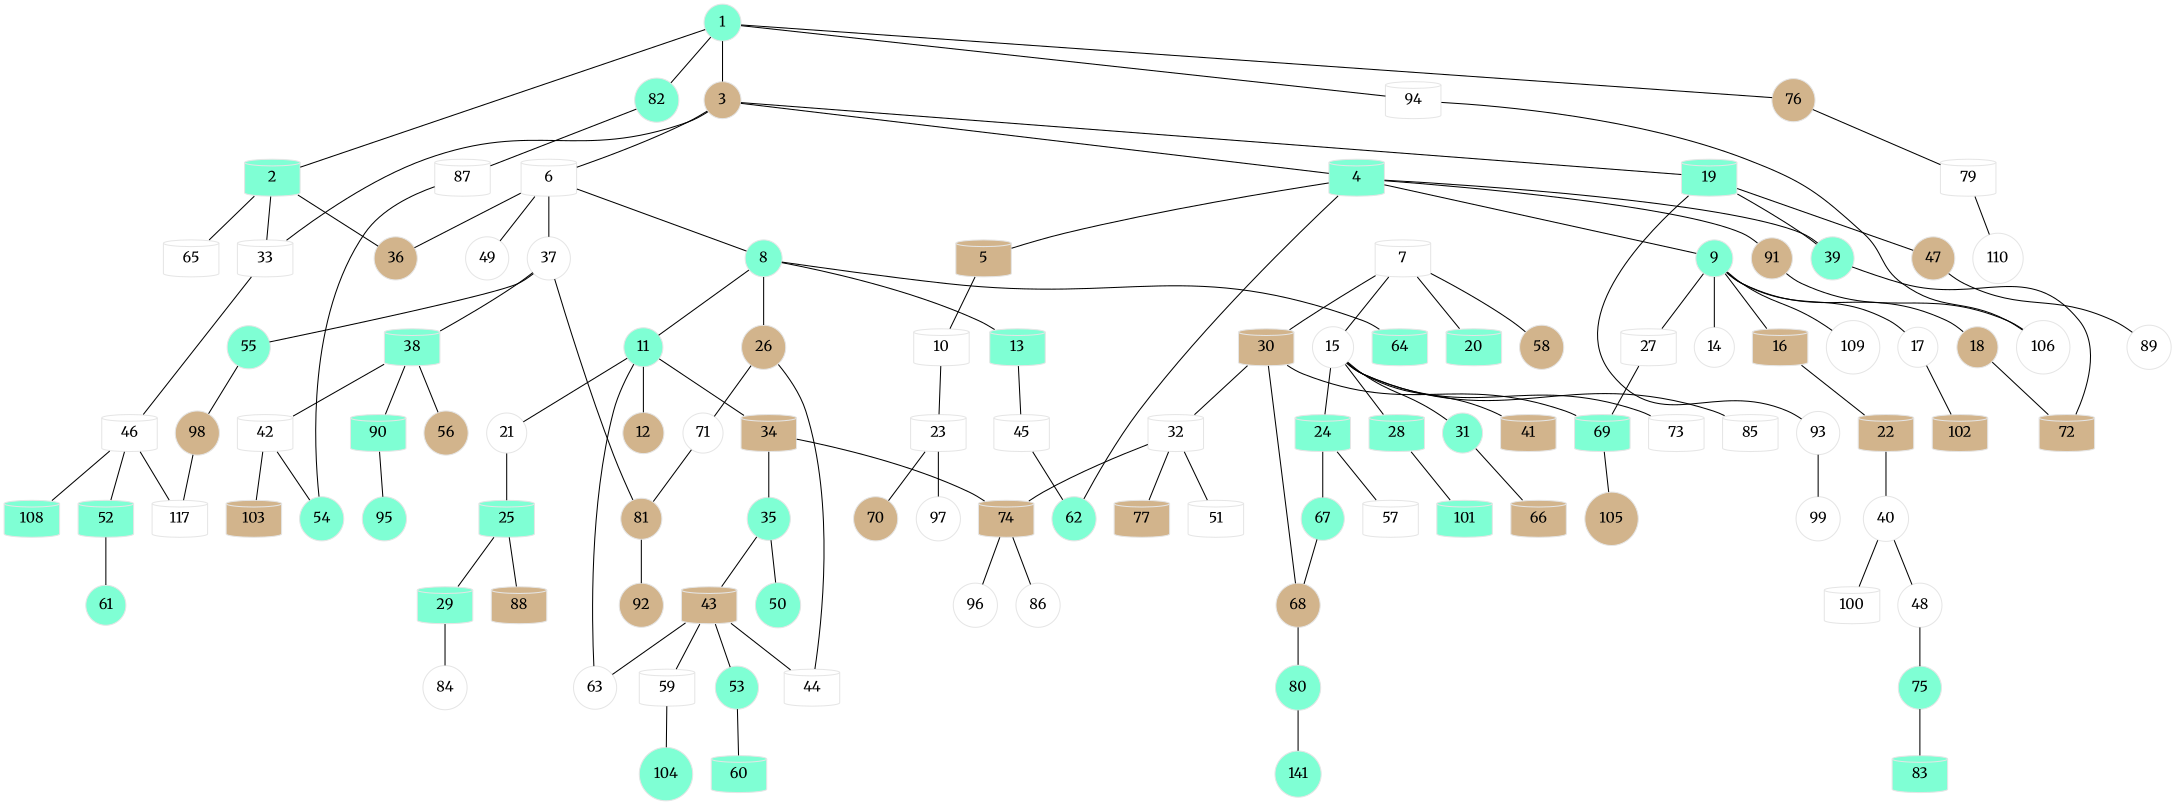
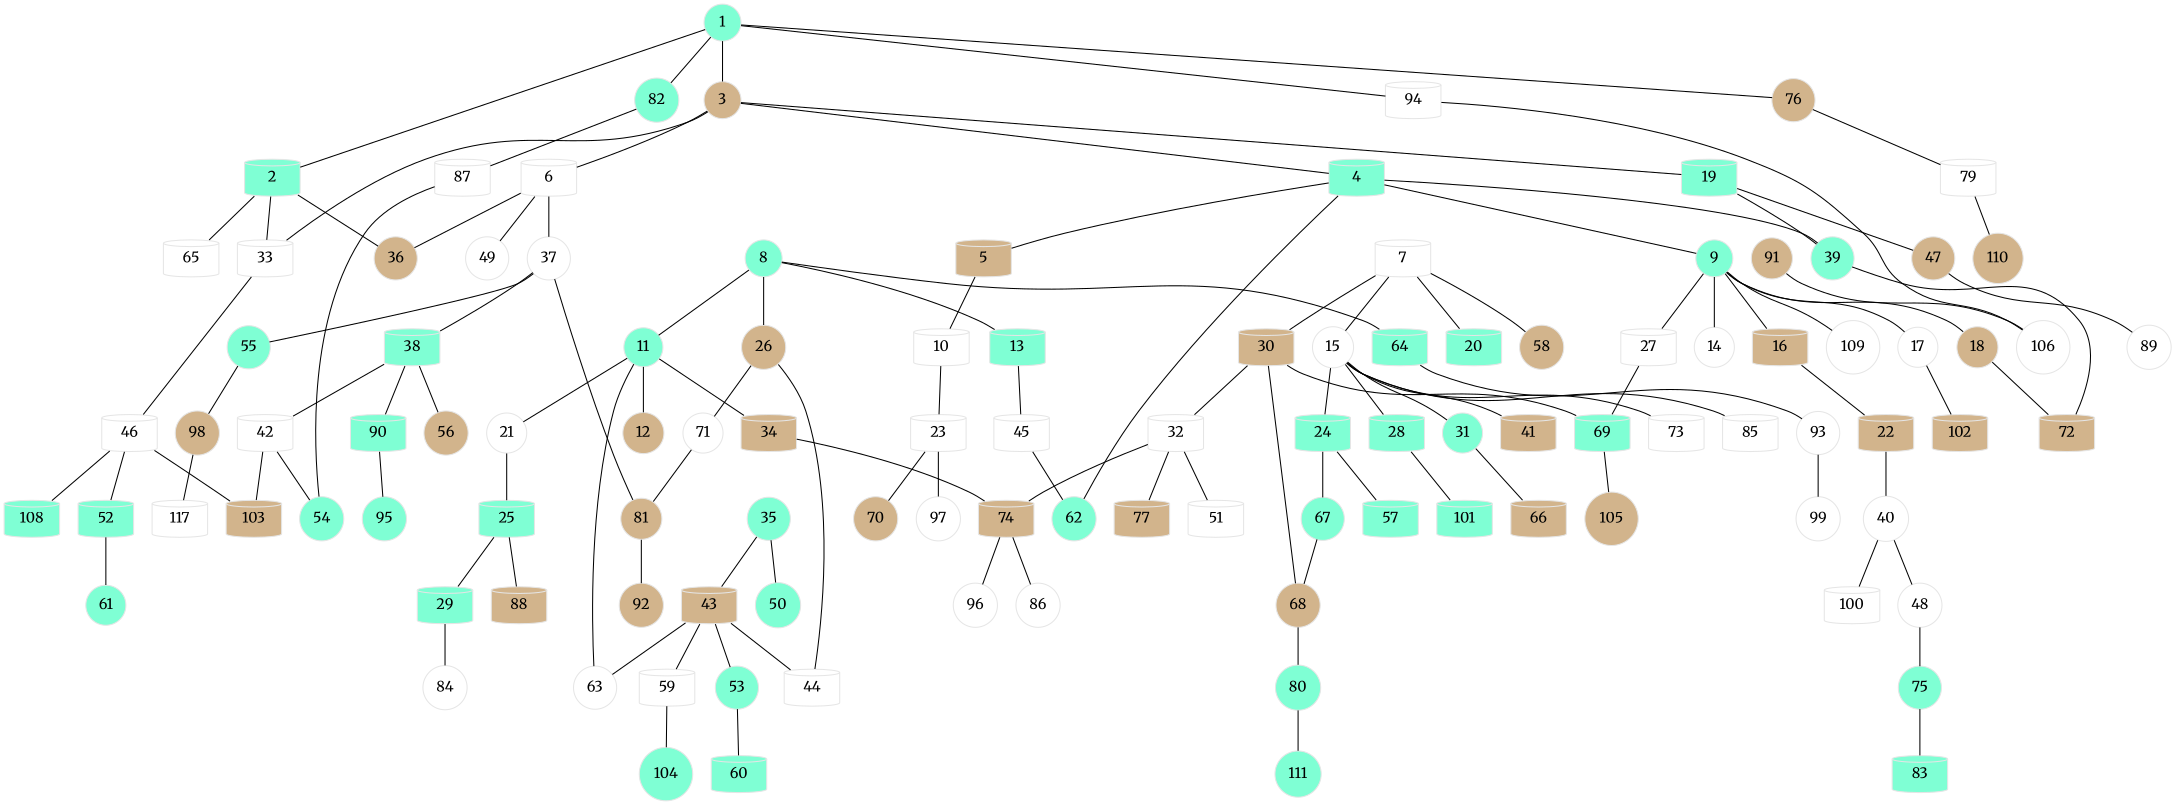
edge "4" -- "91": removed
edge "6" -- "8": removed
node "110": fillcolor white -> tan
edge "19" -- "93": now "64" -- "93"
edge "34" -- "35": removed
edge "46" -- "117": now "46" -- "103"
node "57": fillcolor white -> aquamarine
node "141": label "141" -> "111"
